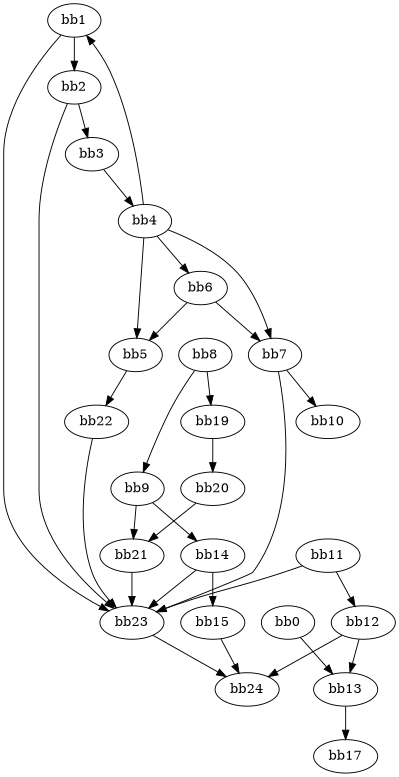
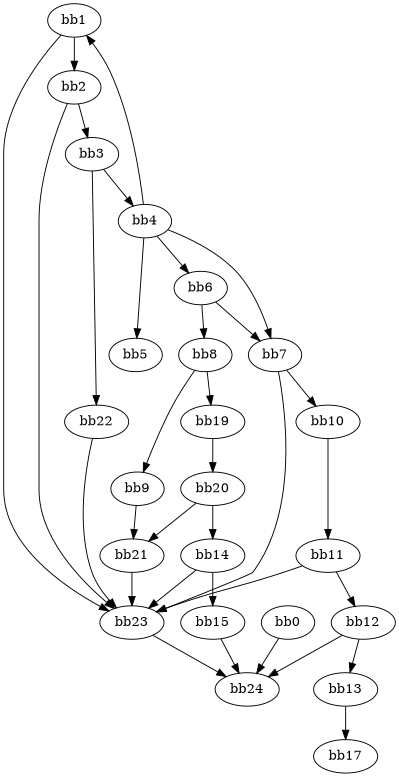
edge "bb6" -> "bb5": now "bb6" -> "bb8"
edge "bb5" -> "bb22": now "bb3" -> "bb22"
edge "bb10" -> "bb11": added
edge "bb9" -> "bb14": now "bb20" -> "bb14"
edge "bb0" -> "bb13": now "bb0" -> "bb24"
